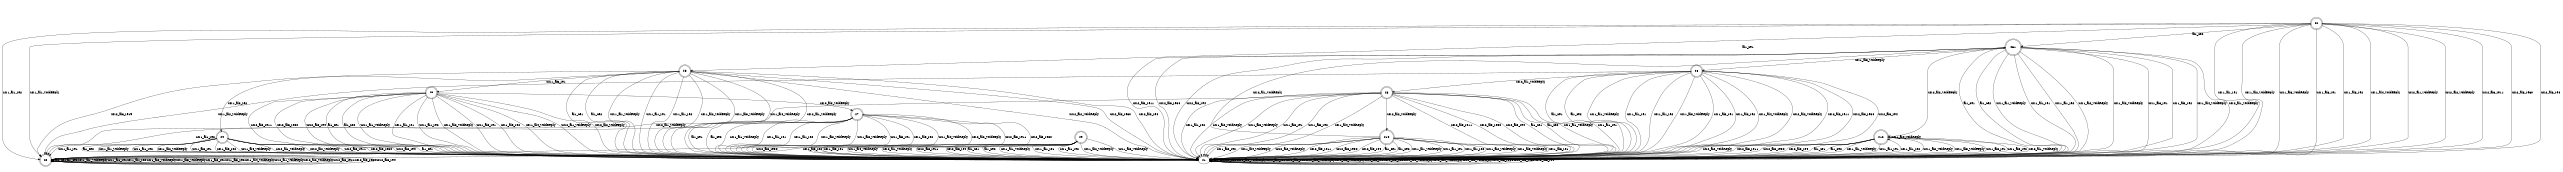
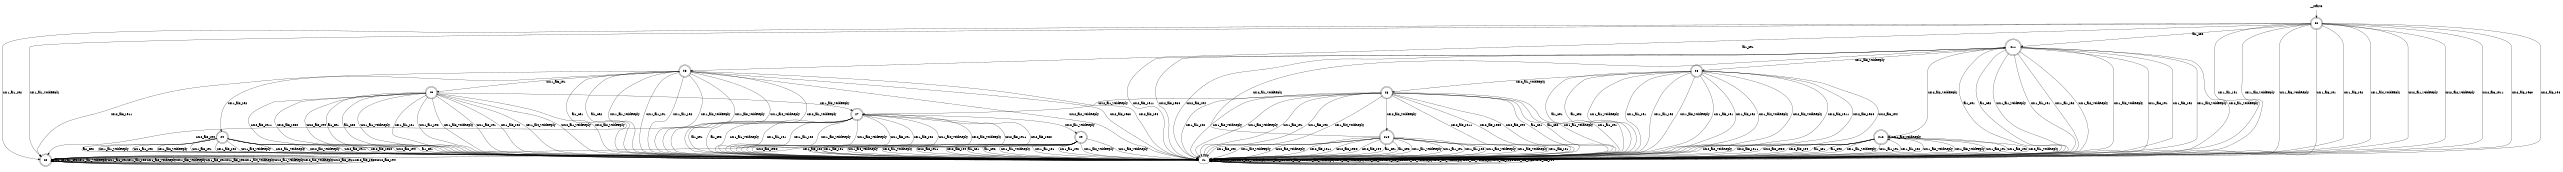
node "__start0": added
node "s61": label "s61" -> "s11"
edge "s6" -> "s2": removed, label "usr1_ai2_VoidReply"
edge "s5" -> "s7": label "usr0_ai3_VoidReply" -> "usr1_ai3_VoidReply"
edge "s3" -> "s2": label "usr2_ai3_re19" -> "usr2_ai3_re11"
edge "s7" -> "s9": added, label "usr2_ai1_VoidReply"
edge "s8" -> "s2": now "s8" -> "s7"
edge "s7" -> "s2": label "usr1_ai1_re2" -> "usr2_ai3_re4"
edge "s4" -> "s2": removed, label "usr1_ai1_re1"
